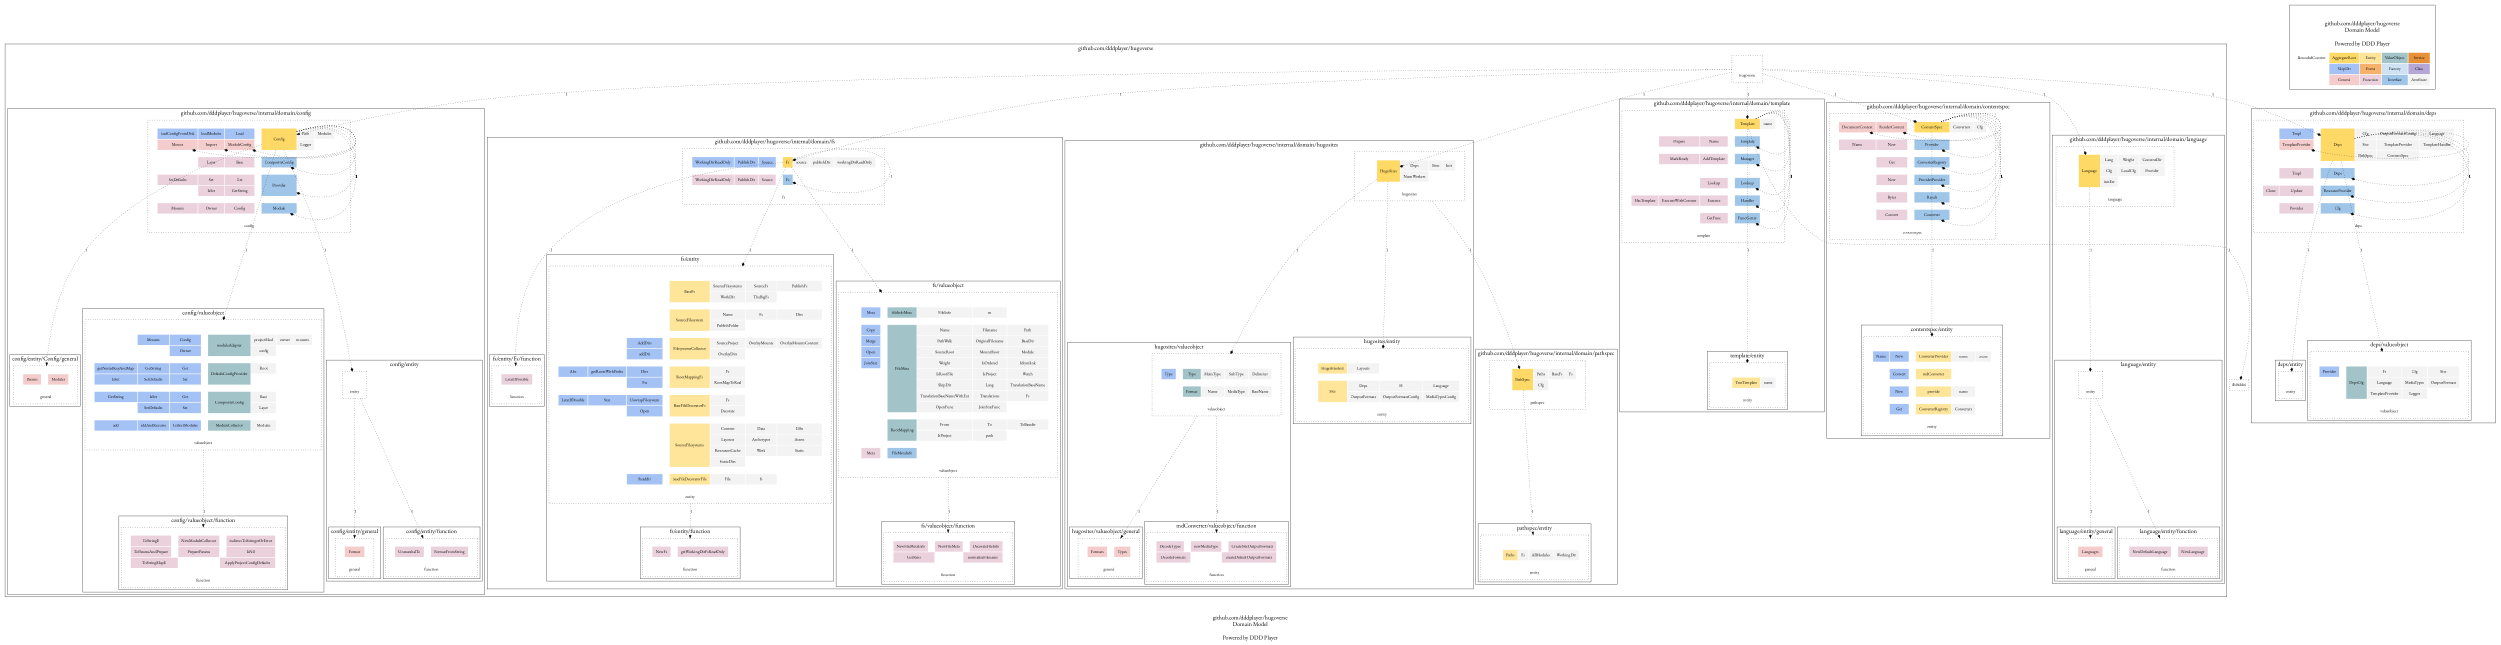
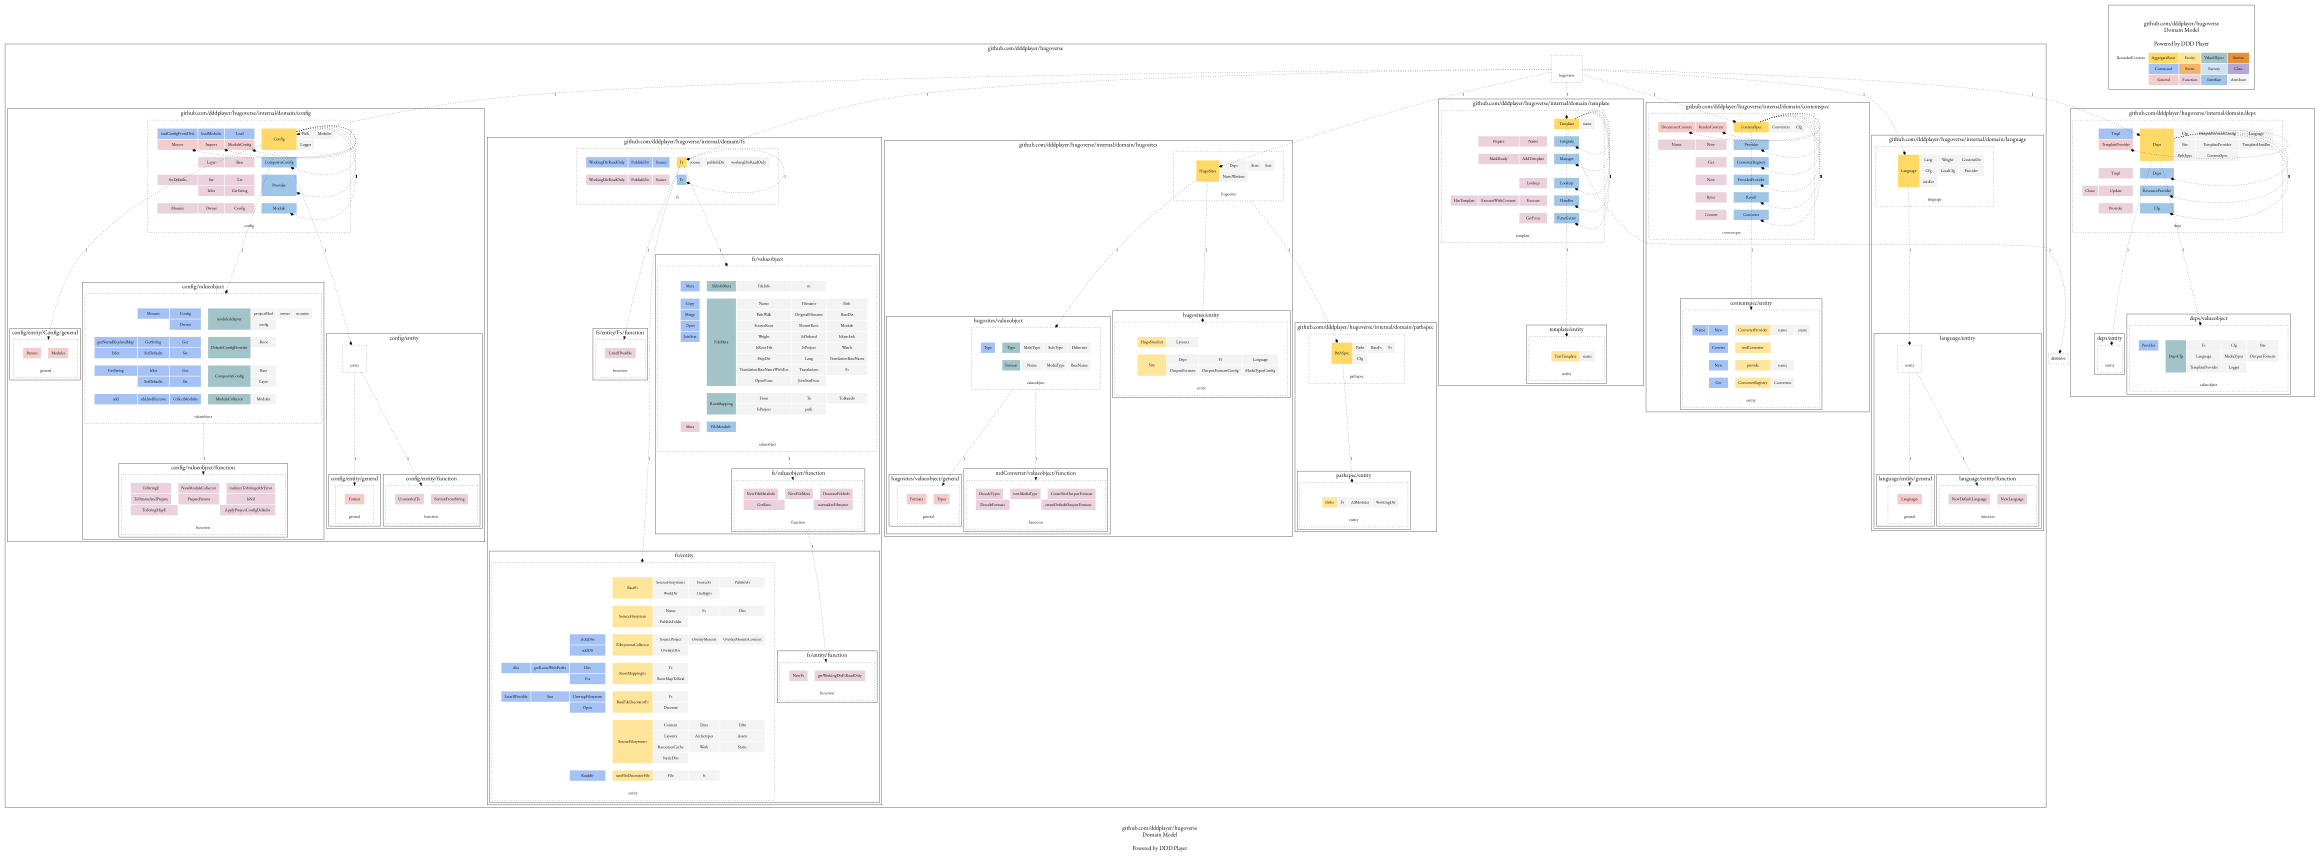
node "BoundedContext": text "SkipDir" -> "Command"
edge "DocumentContext" -> "Name": arrowhead diamond -> normal
edge "PathSpec" -> "Paths": arrowhead normal -> diamond
edge "BaseFs" -> "NewFs": now "NewFileMetaInfo" -> "NewFs"
